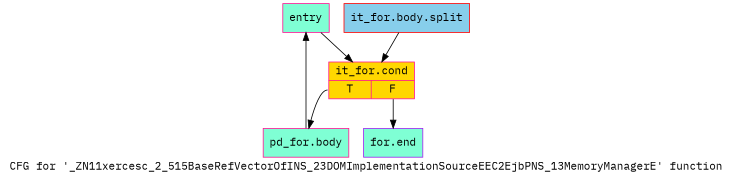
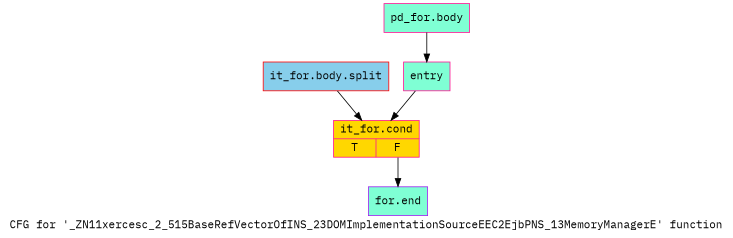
edge "it_for.cond" -> "pd_for.body": removed
